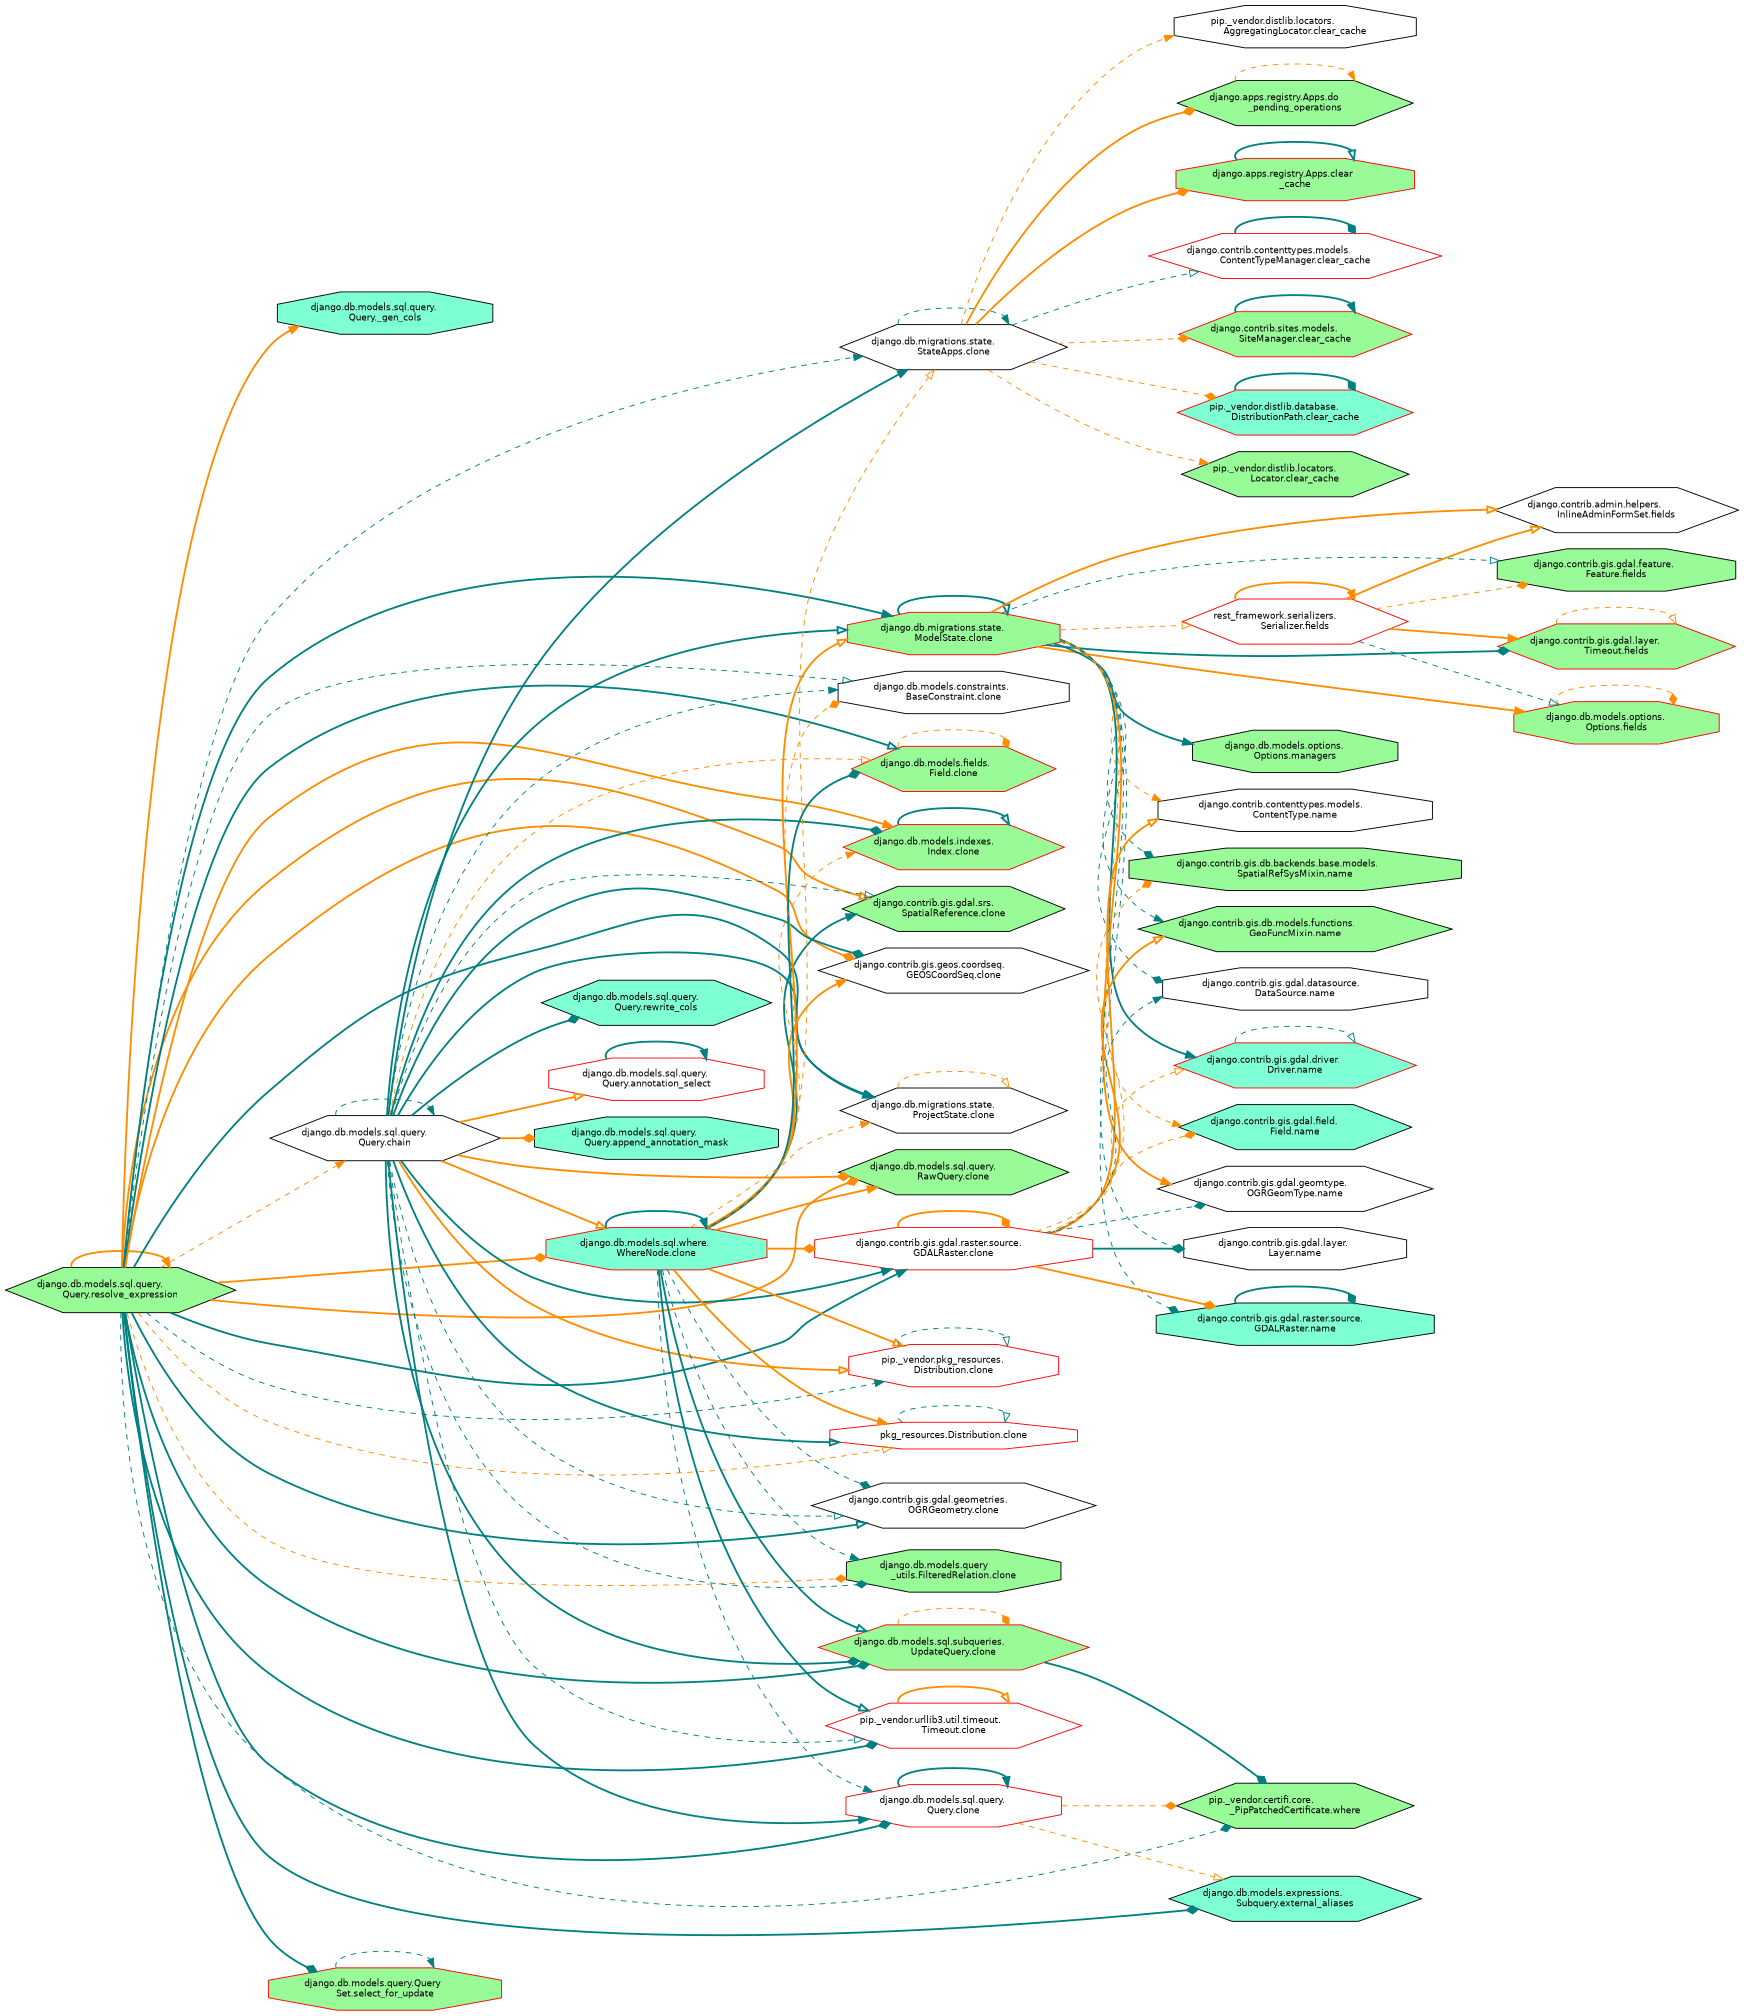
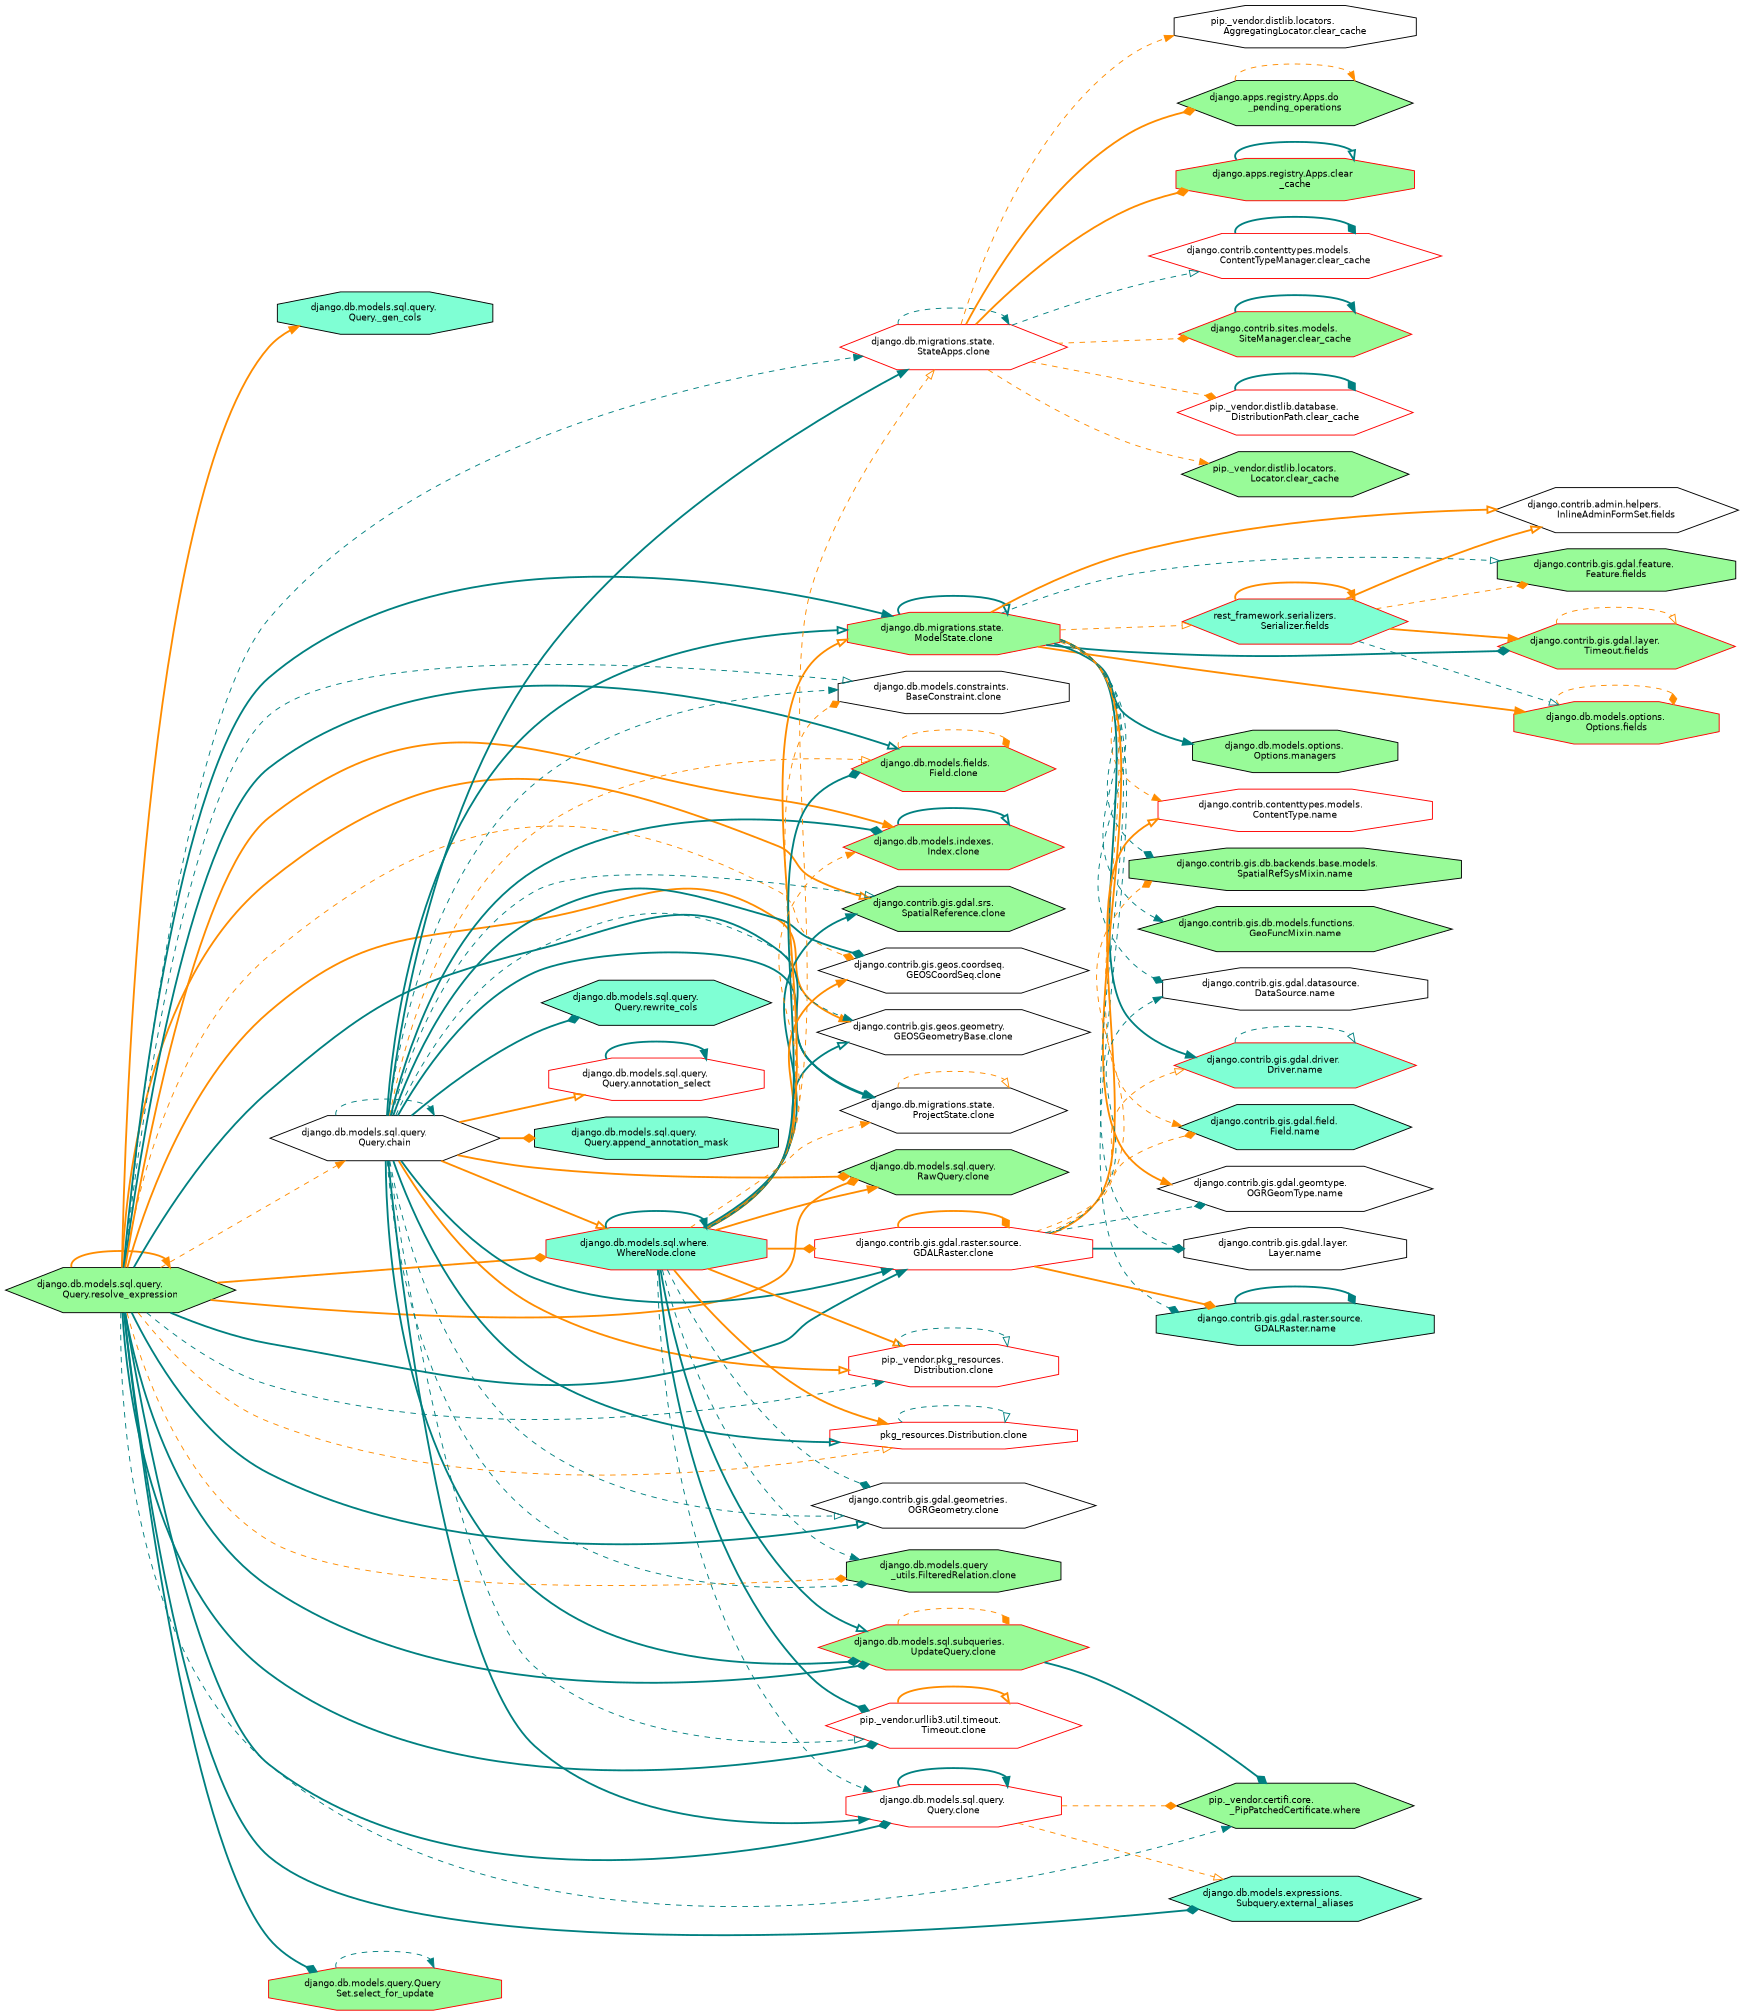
node "django.db.migrations.state. StateApps.clone": color black -> red
node "pip._vendor.distlib.database. DistributionPath.clear_cache": fillcolor aquamarine -> white
node "rest_framework.serializers. Serializer.fields": fillcolor white -> aquamarine
node "django.contrib.contenttypes.models. ContentType.name": color black -> red
edge "django.db.models.sql.query. Query.resolve_expression" -> "django.contrib.gis.geos.coordseq. GEOSCoordSeq.clone": style bold -> dashed
node "django.contrib.gis.geos.geometry. GEOSGeometryBase.clone": added
edge "django.contrib.gis.gdal.raster.source. GDALRaster.clone" -> "django.contrib.gis.db.models.functions. GeoFuncMixin.name": removed
edge "django.db.models.sql.where. WhereNode.clone" -> "pip._vendor.urllib3.util.timeout. Timeout.clone": arrowhead onormal -> diamond
edge "django.db.models.sql.query. Query.resolve_expression" -> "pip._vendor.certifi.core. _PipPatchedCertificate.where": arrowhead diamond -> normal
